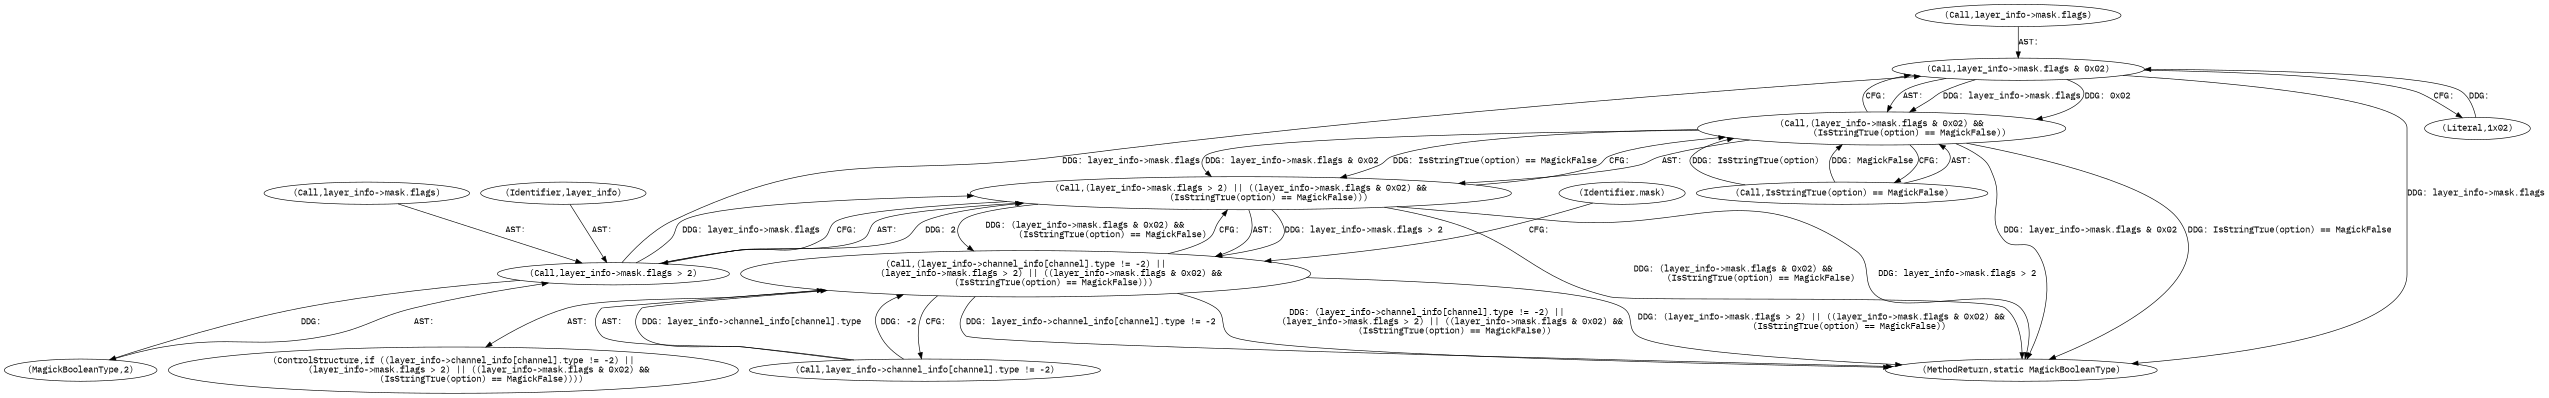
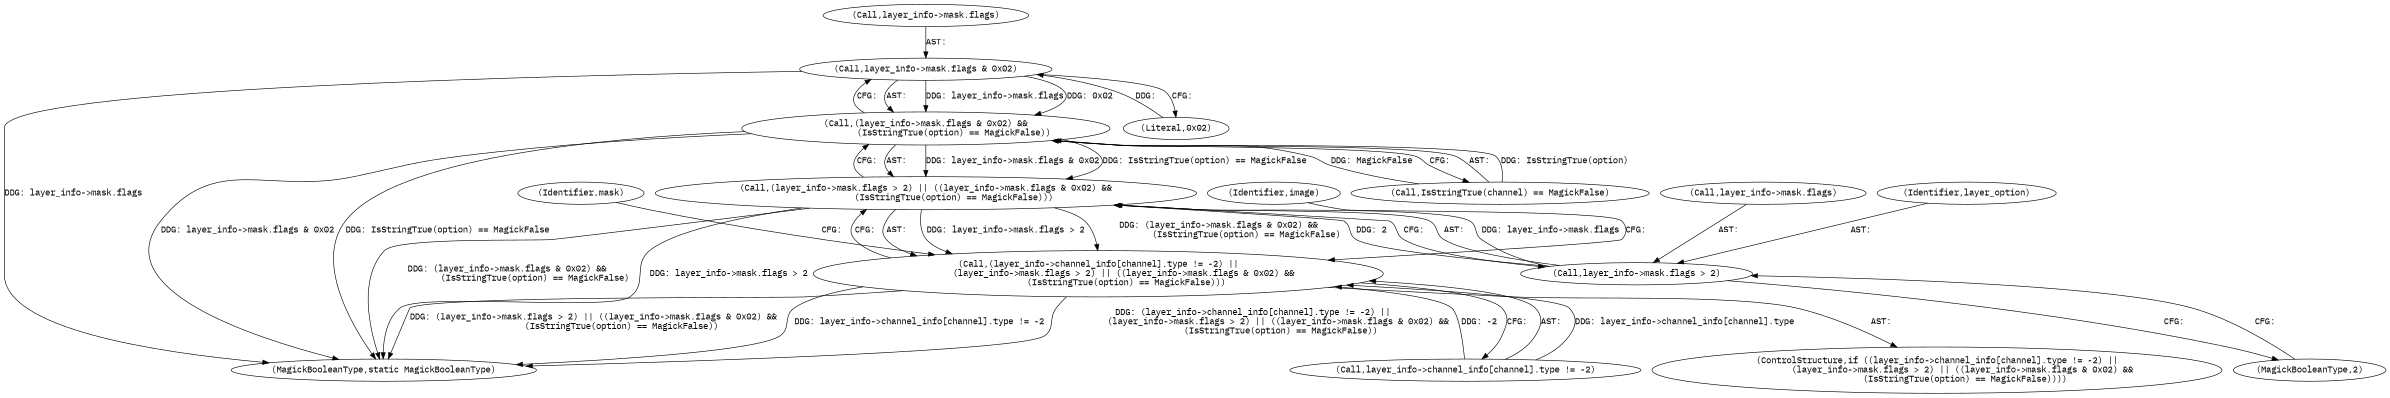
node "(Literal,1x02)": label "(Literal,1x02)" -> "(Literal,0x02)"
edge "(Call,layer_info->mask.flags > 2)" -> "(Call,layer_info->mask.flags & 0x02)": removed, label "DDG: layer_info->mask.flags"
node "(Identifier,layer_info)": label "(Identifier,layer_info)" -> "(Identifier,layer_option)"
node "(Identifier,image)": added
node "(Call,IsStringTrue(option) == MagickFalse)": label "(Call,IsStringTrue(option) == MagickFalse)" -> "(Call,IsStringTrue(channel) == MagickFalse)"
edge "(Call,layer_info->mask.flags > 2)" -> "(MagickBooleanType,2)": label "DDG: " -> "CFG: "
edge "(MagickBooleanType,2)" -> "(Call,layer_info->mask.flags > 2)": label "AST: " -> "CFG: "
node "(MethodReturn,static MagickBooleanType)": label "(MethodReturn,static MagickBooleanType)" -> "(MagickBooleanType,static MagickBooleanType)"
